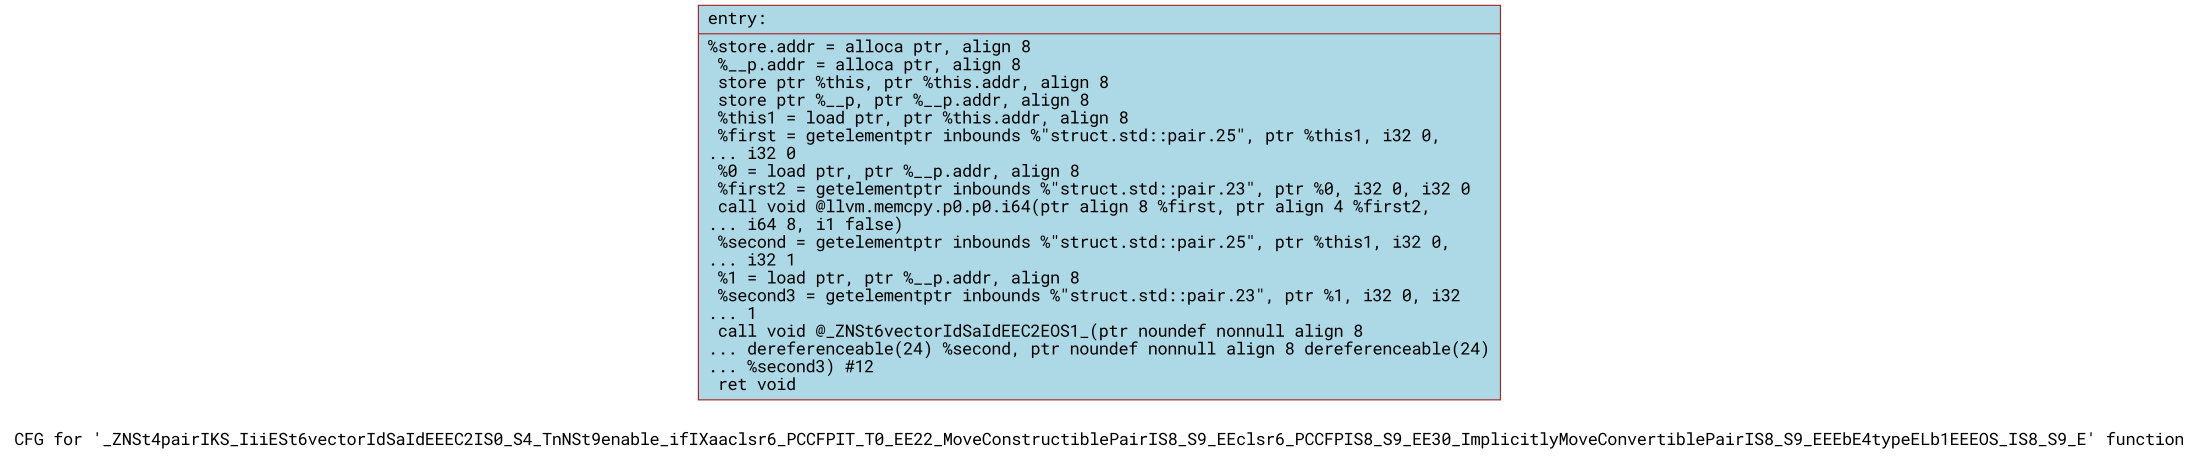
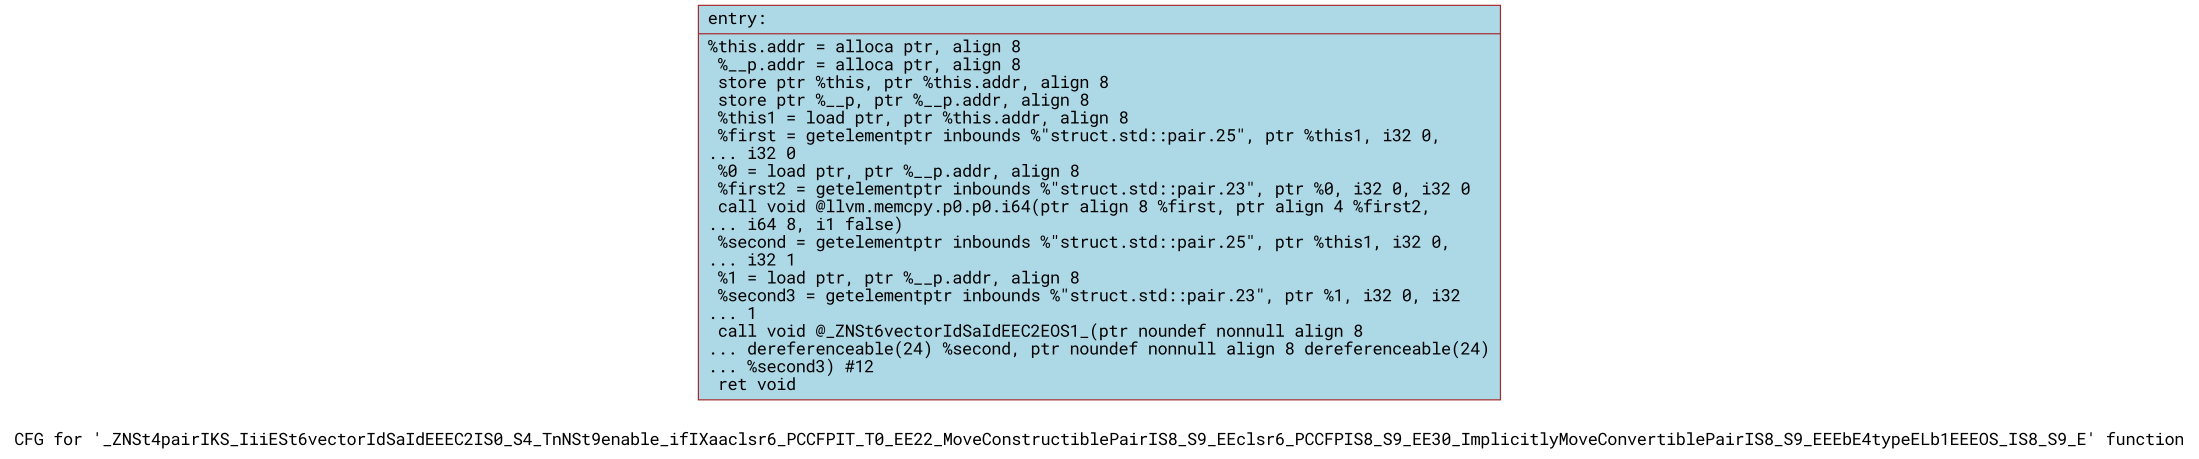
node "entry:": text "%store.addr = alloca ptr, align 8" -> "%this.addr = alloca ptr, align 8"
